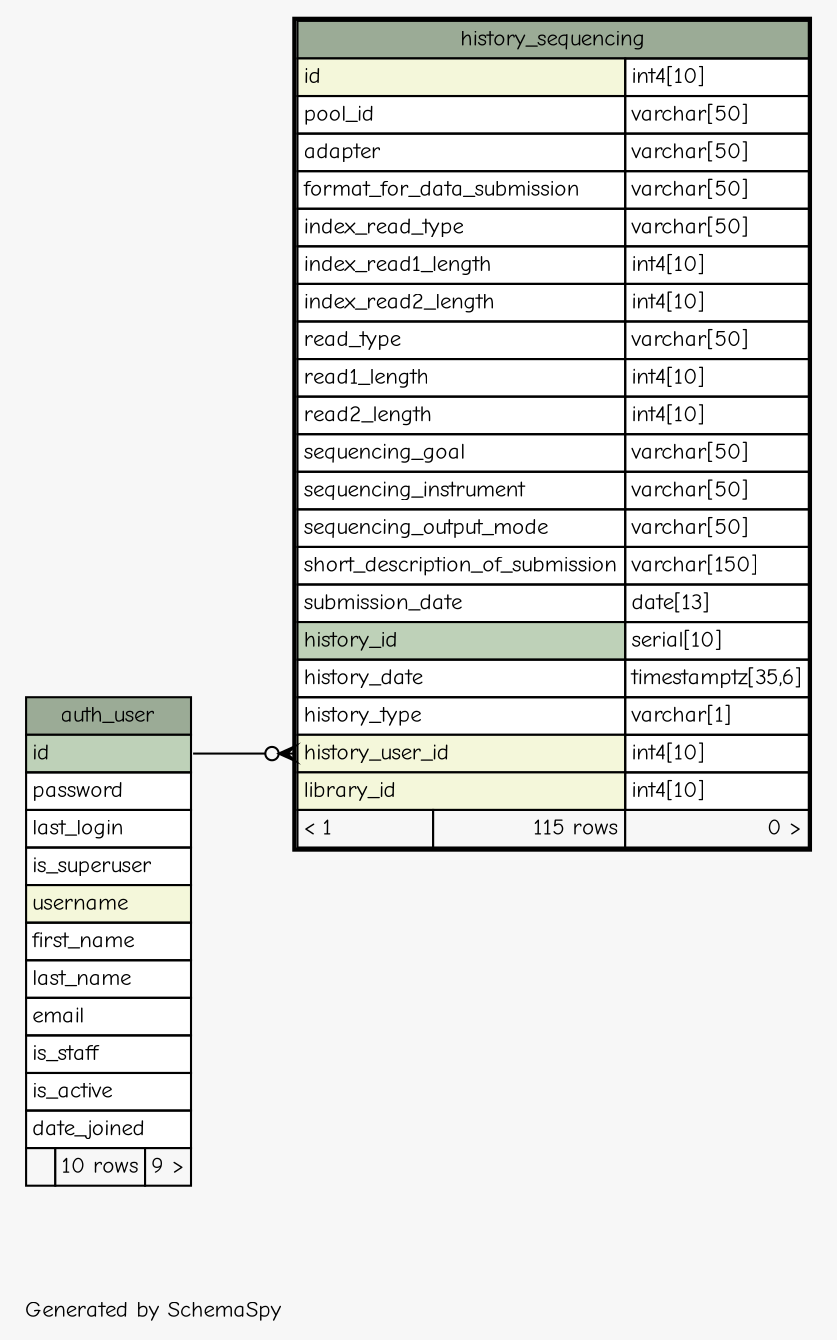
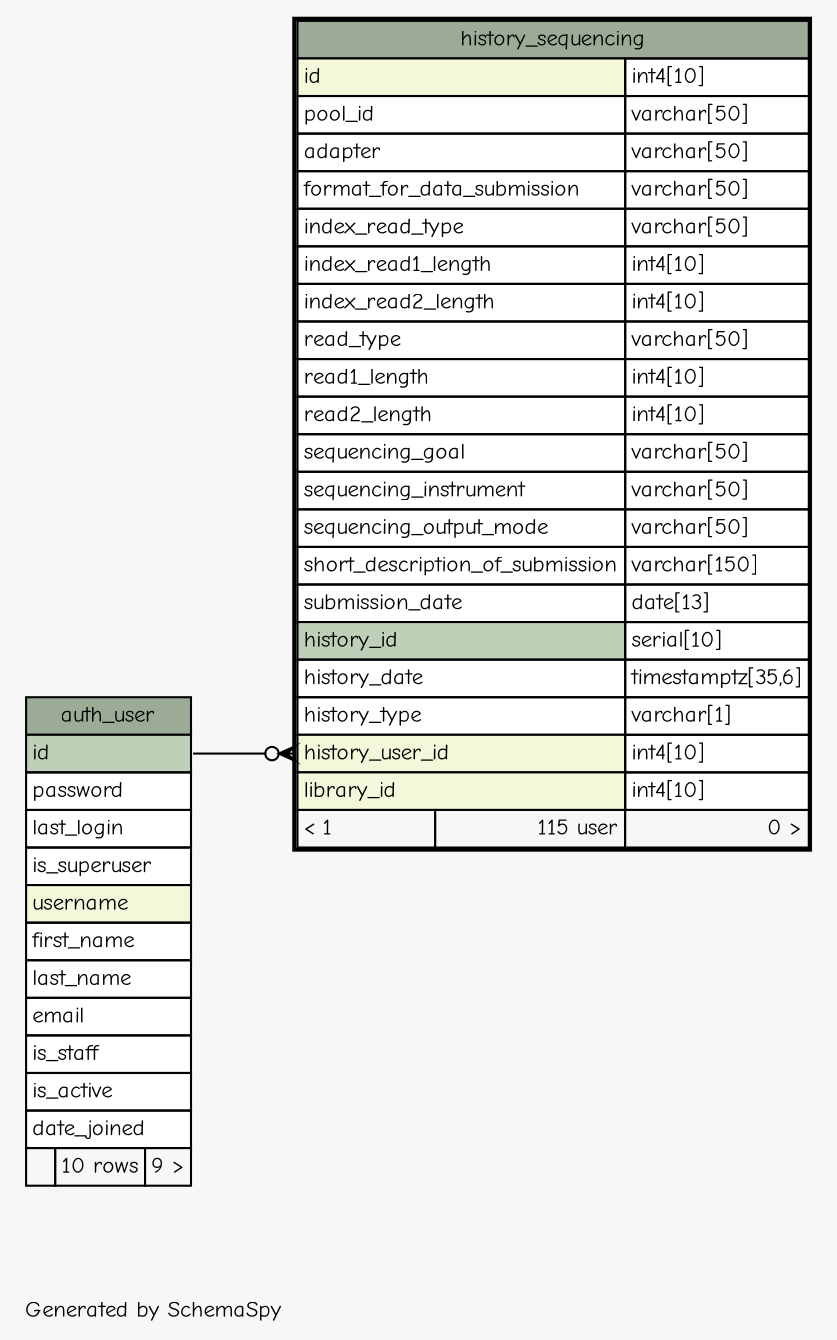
node "history_sequencing": text "115 rows" -> "115 user"
